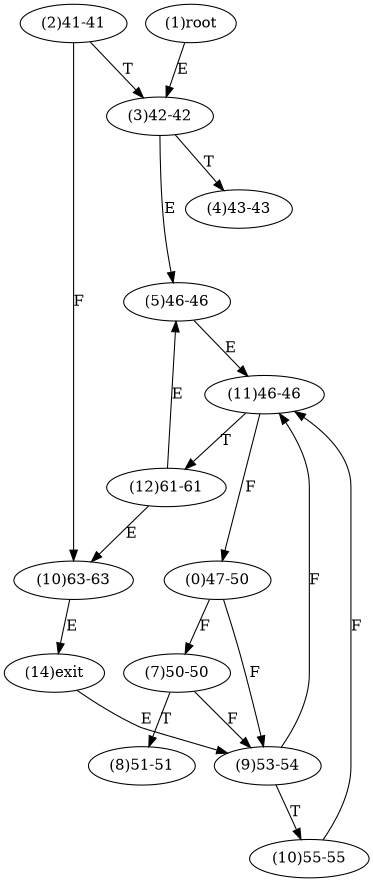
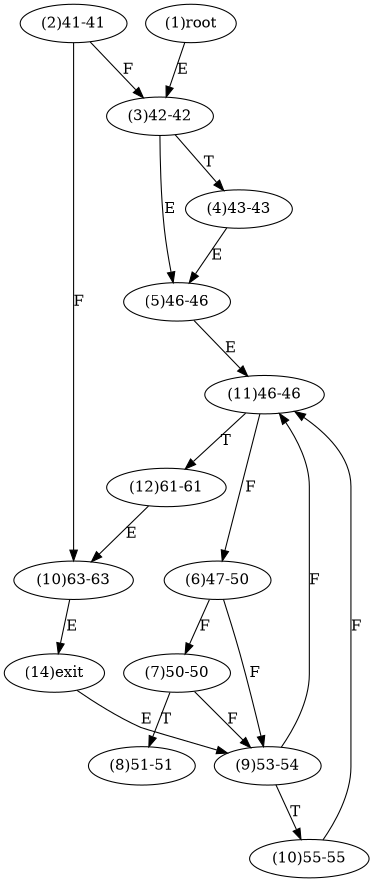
edge "(2)41-41" -> "(3)42-42": label "T" -> "F"
edge "(12)61-61" -> "(5)46-46": now "(4)43-43" -> "(5)46-46"
node "(0)47-50": label "(0)47-50" -> "(6)47-50"
